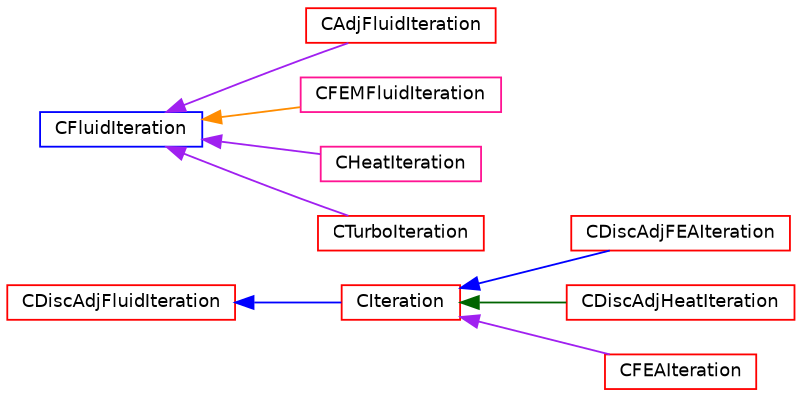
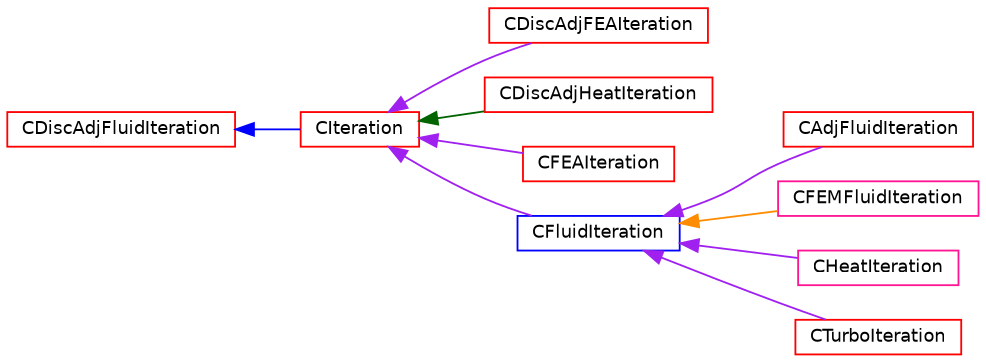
edge "CFluidIteration" -> "CIteration": added
edge "CDiscAdjFEAIteration" -> "CIteration": color blue -> purple
